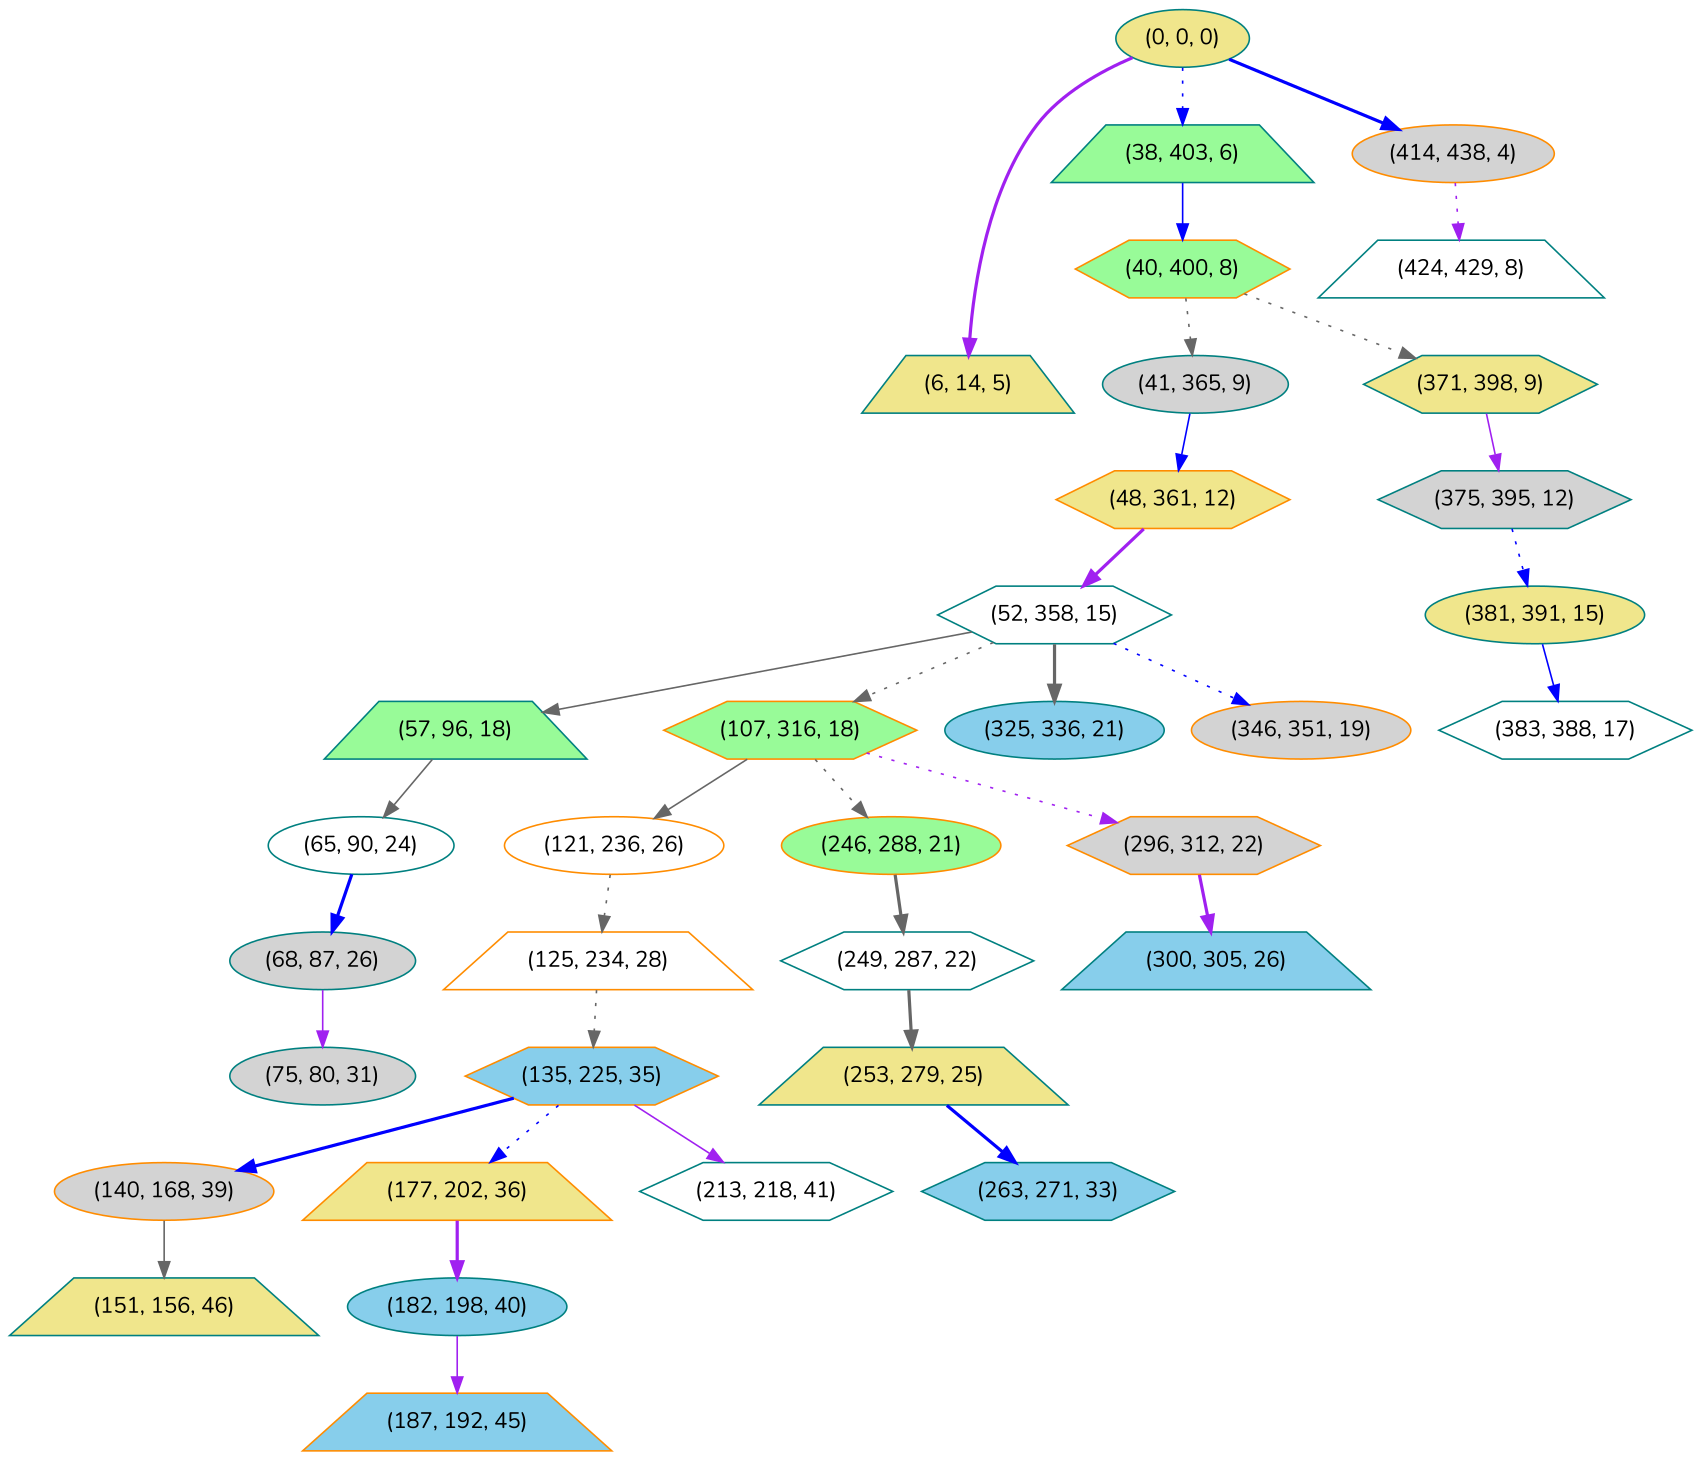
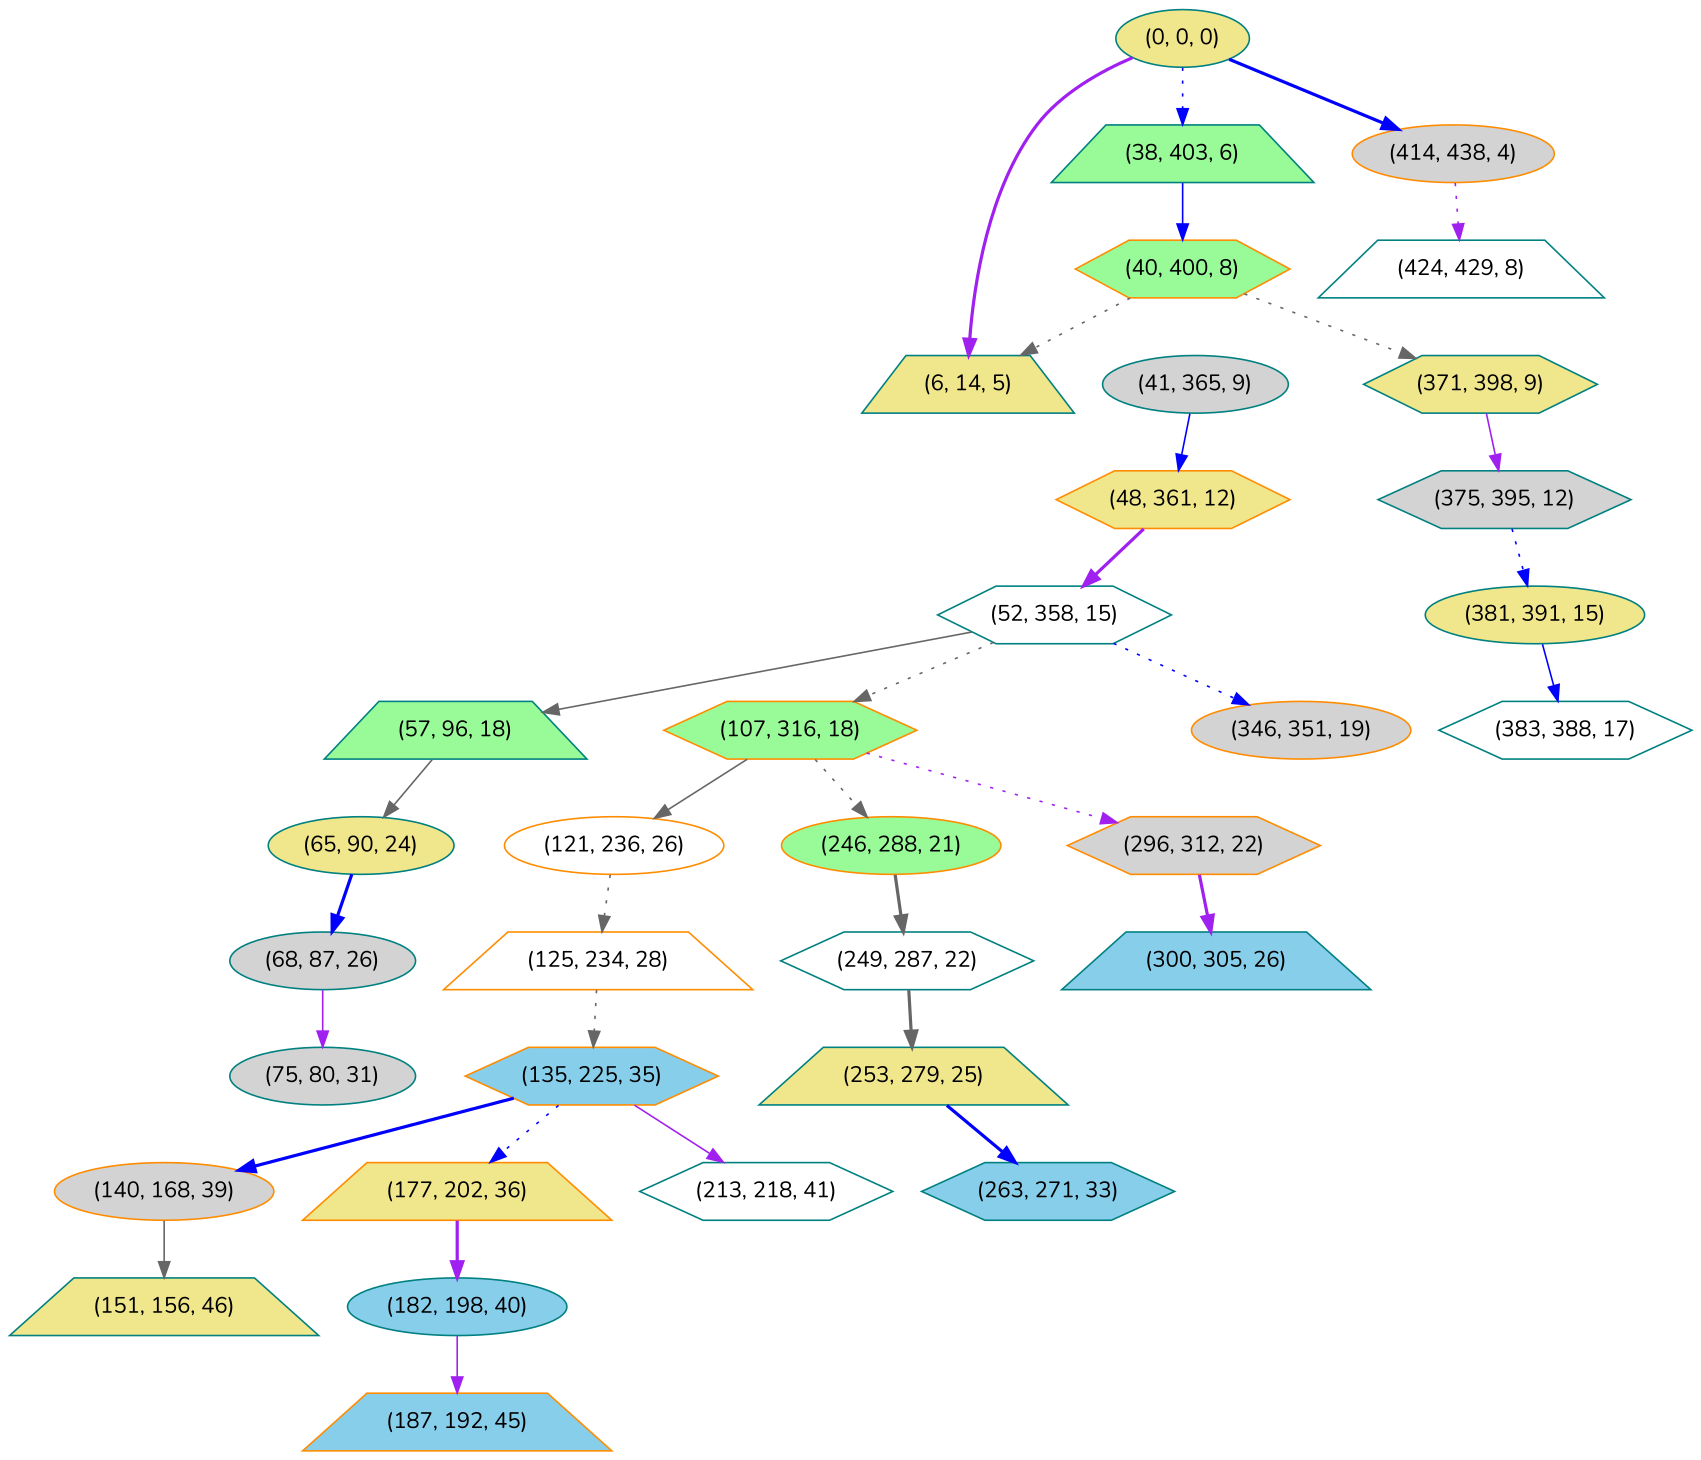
edge "(40, 400, 8)" -> "(41, 365, 9)": now "(40, 400, 8)" -> "(6, 14, 5)"
node "(325, 336, 21)": removed
node "(65, 90, 24)": fillcolor white -> khaki
